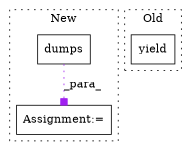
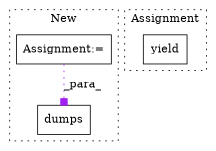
cluster "Old": label "Old" -> "Assignment"
edge "dumps" -> "Assignment:=": reversed
